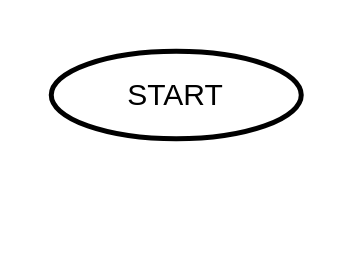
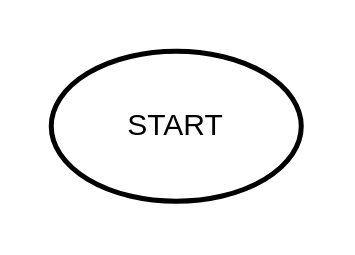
node "START": size 250x88 -> 250x150
